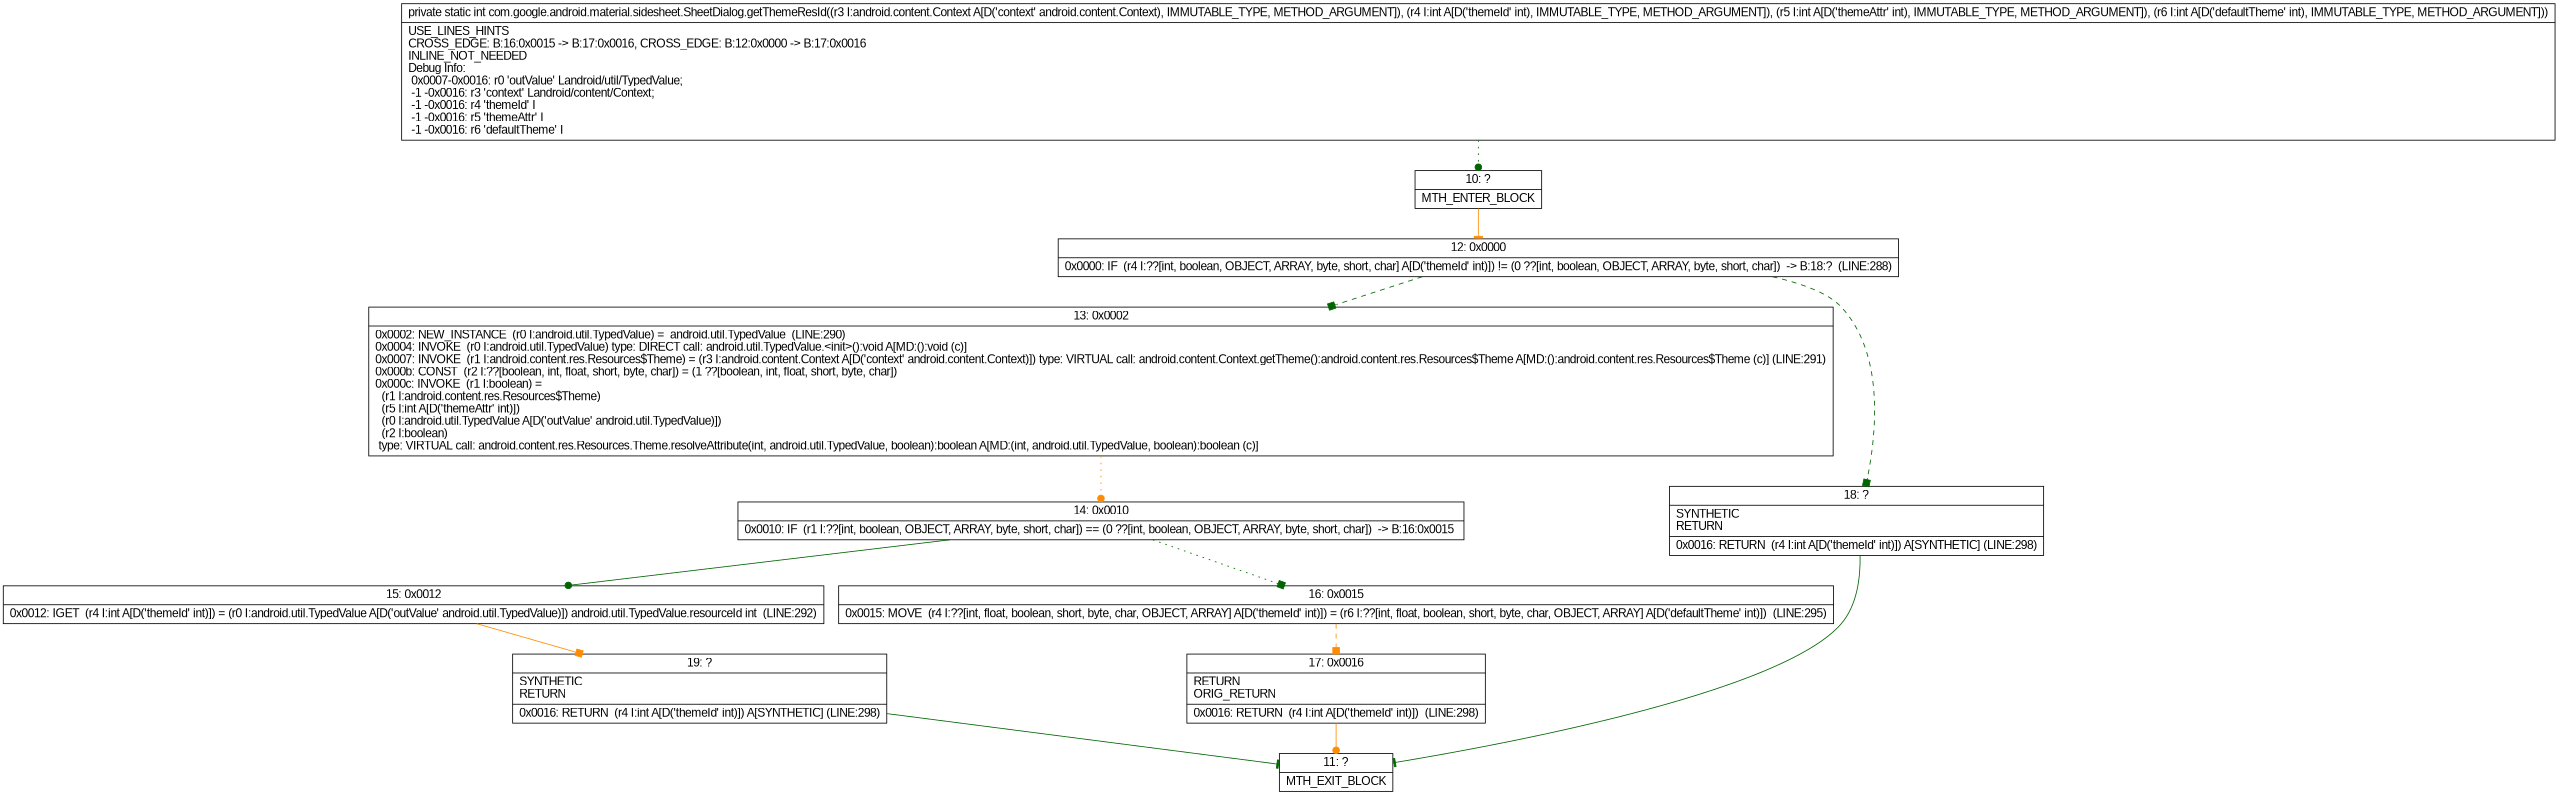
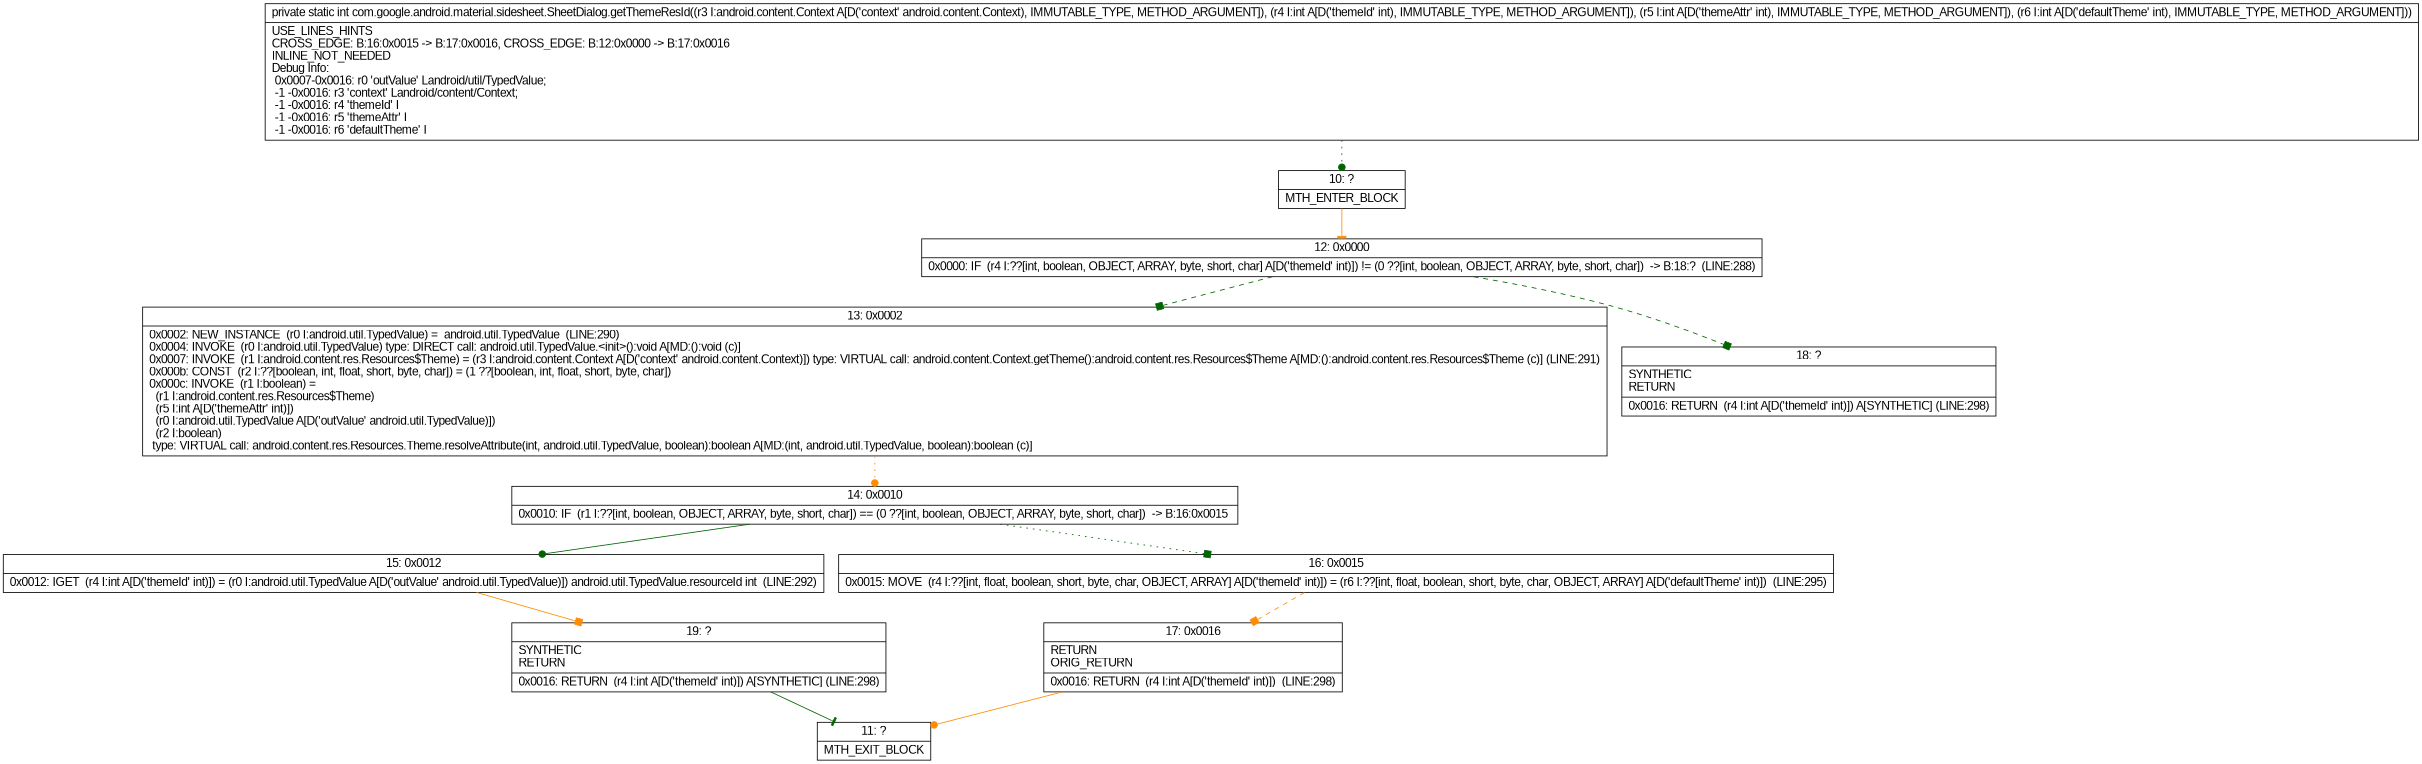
edge "18: ?" -> "11: ?": removed
